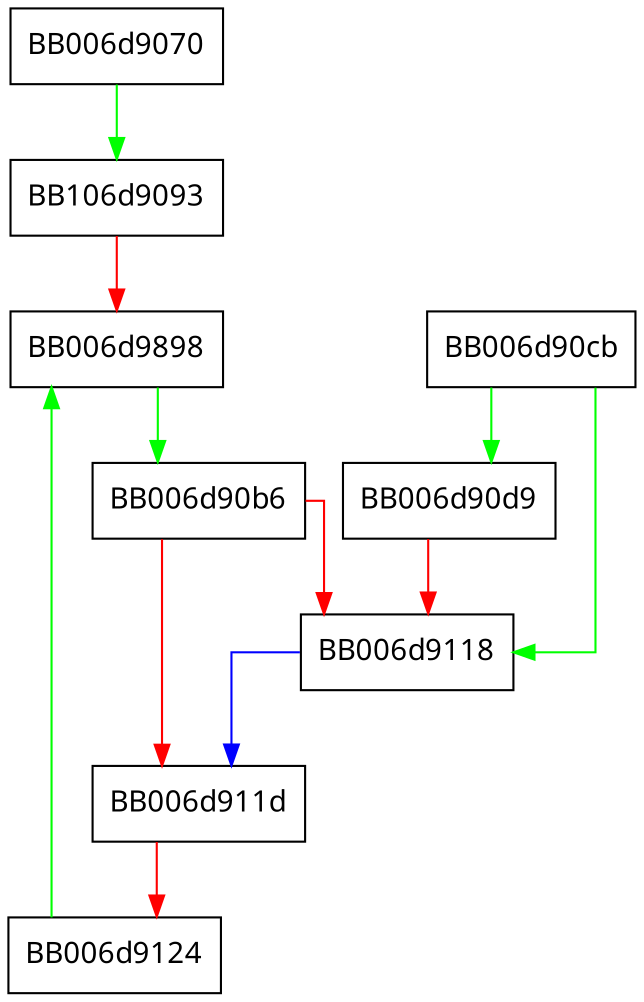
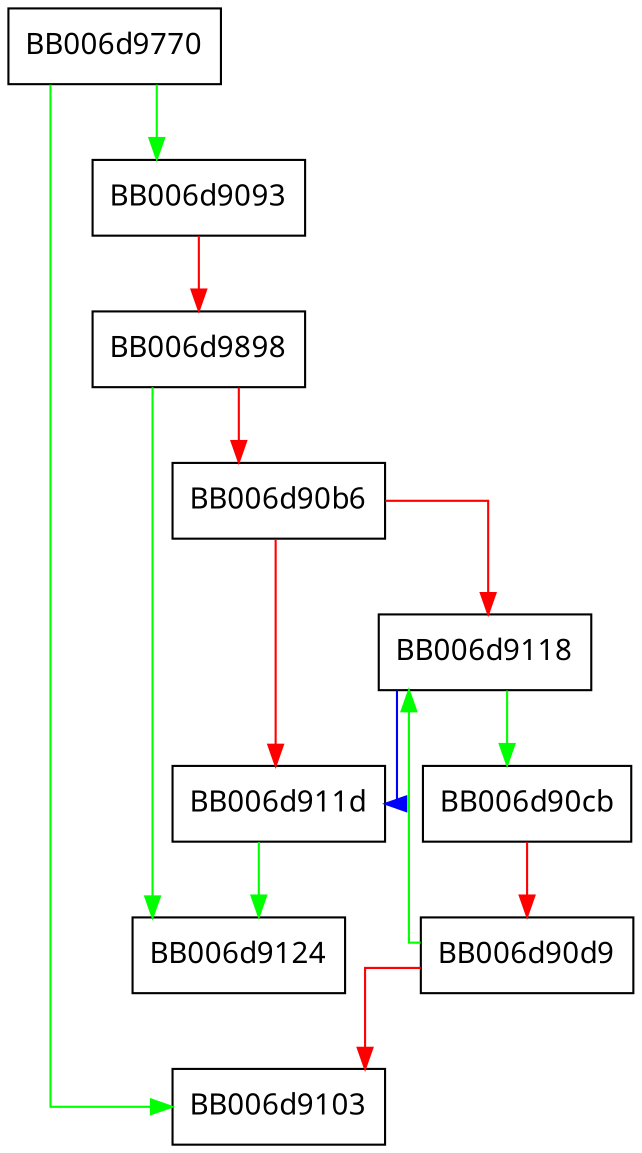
node "BB006d9070": label "BB006d9070" -> "BB006d9770"
node "BB106d9093": label "BB106d9093" -> "BB006d9093"
edge "BB006d9898" -> "BB006d90b6": color green -> red
edge "BB006d90cb" -> "BB006d90d9": color green -> red
edge "BB006d90cb" -> "BB006d9118": reversed
edge "BB006d90d9" -> "BB006d9118": color red -> green
edge "BB006d9124" -> "BB006d9898": reversed
edge "BB006d911d" -> "BB006d9124": color red -> green
node "BB006d9103": added
